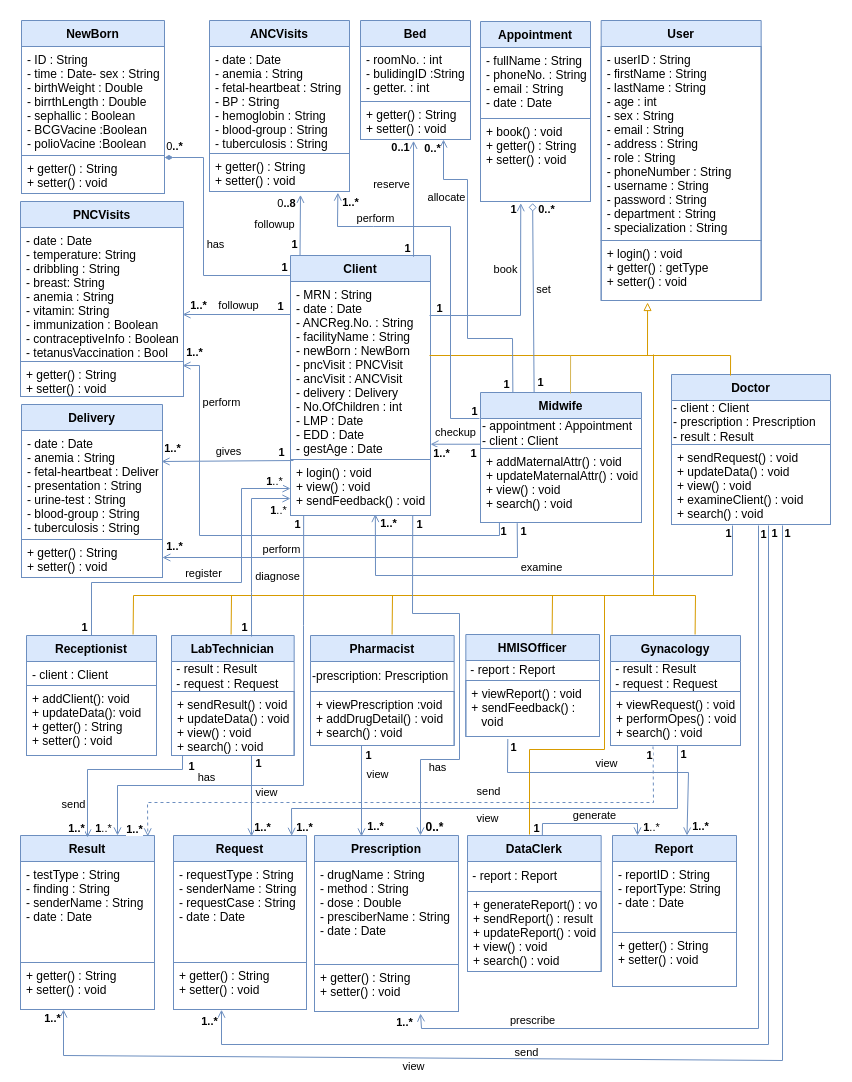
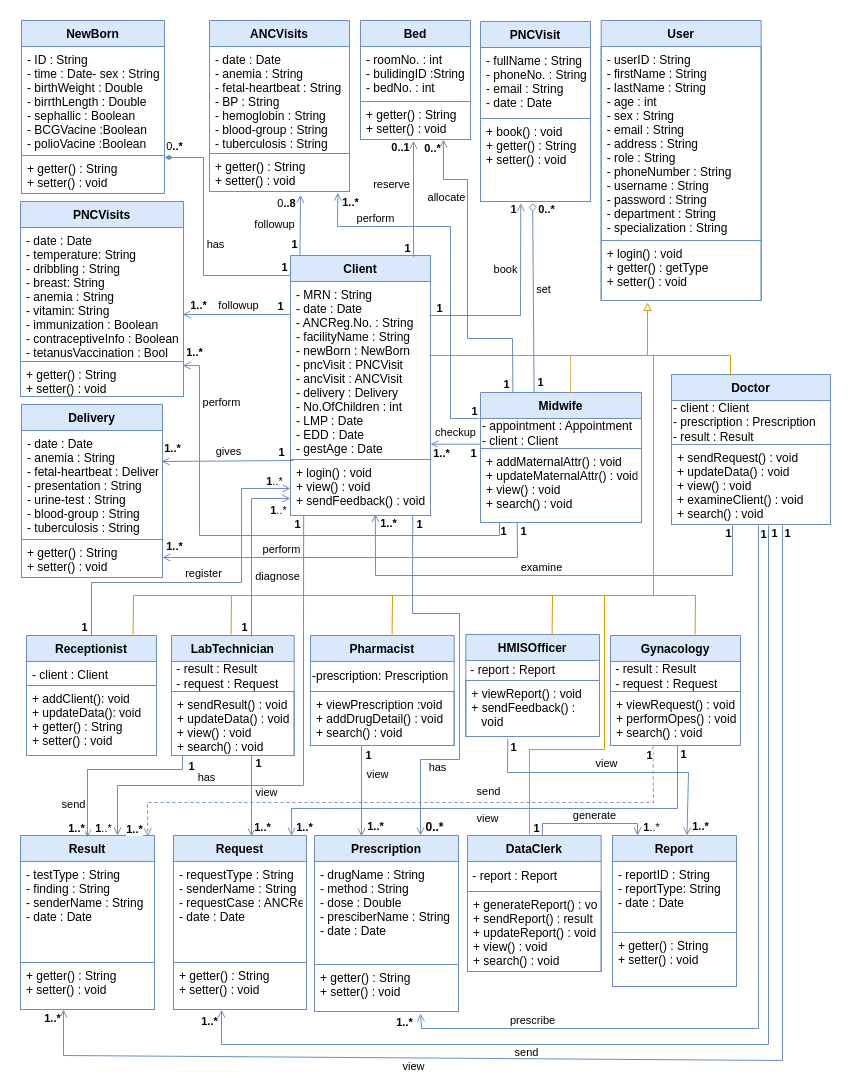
node "Appointment": label "Appointment" -> "PNCVisit"
node "- roomNo. : int - bulidingID :String - getter. : int": label "- roomNo. : int - bulidingID :String - getter. : int" -> "- roomNo. : int - bulidingID :String - bedNo. : int"
node "- requestType : String - senderName : String - requestCase : String - date : Date": label "- requestType : String - senderName : String - requestCase : String - date : Date" -> "- requestType : String - senderName : String - requestCase : ANCReg - date : Date"
